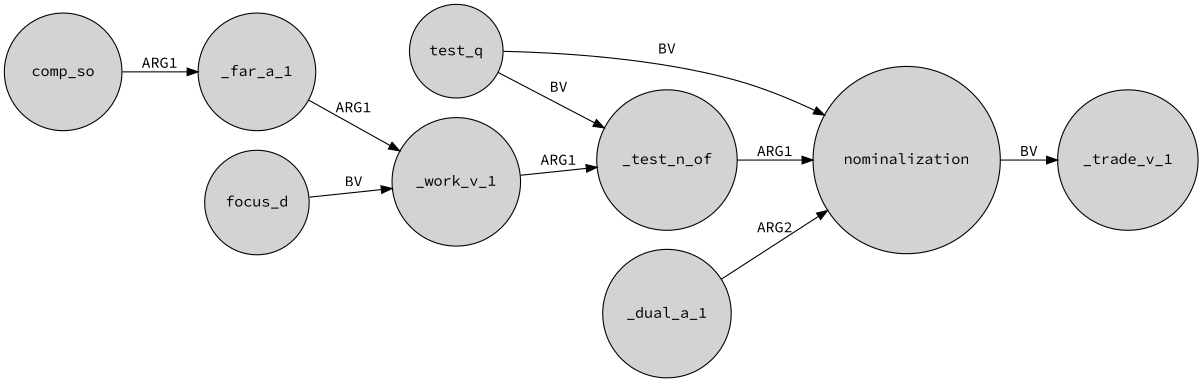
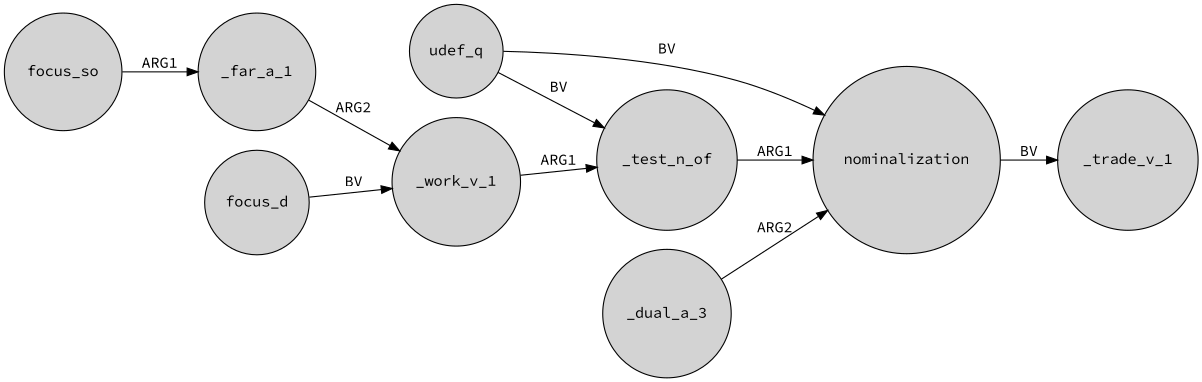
node "test_q": label "test_q" -> "udef_q"
node "comp_so": label "comp_so" -> "focus_so"
edge "_far_a_1" -> "_work_v_1": label "ARG1" -> "ARG2"
node "_dual_a_1": label "_dual_a_1" -> "_dual_a_3"
